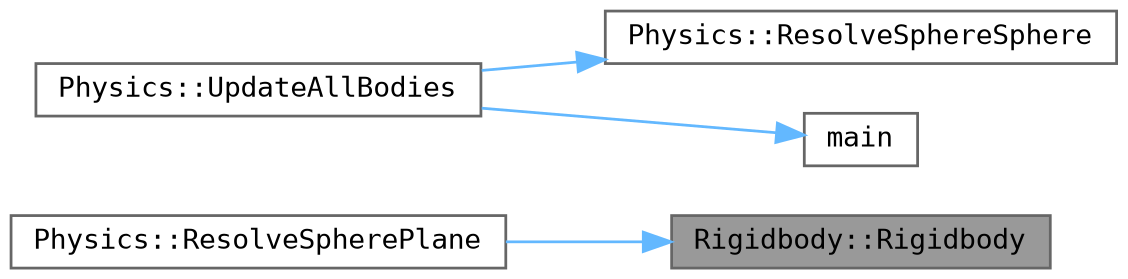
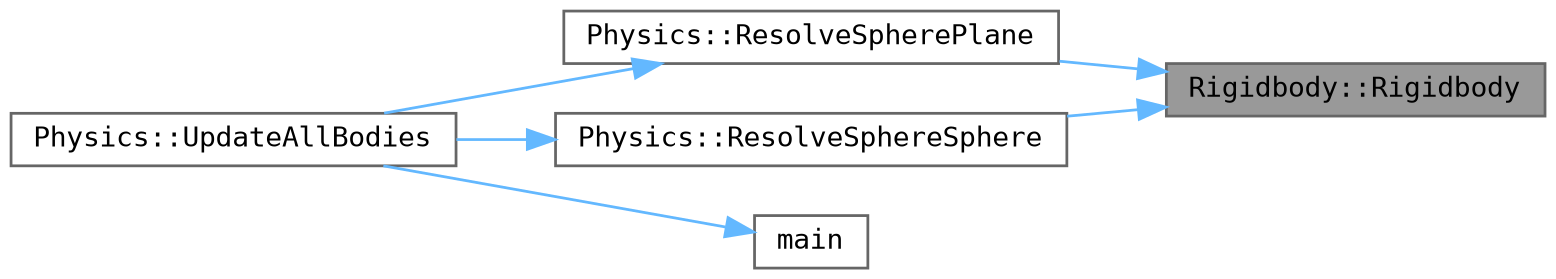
edge "Physics::UpdateAllBodies" -> "Physics::ResolveSpherePlane": added
edge "Physics::ResolveSphereSphere" -> "Rigidbody::Rigidbody": added
